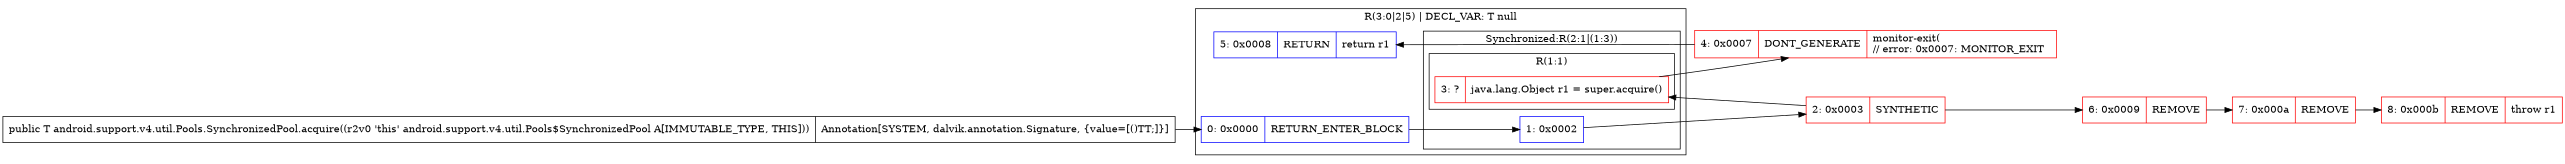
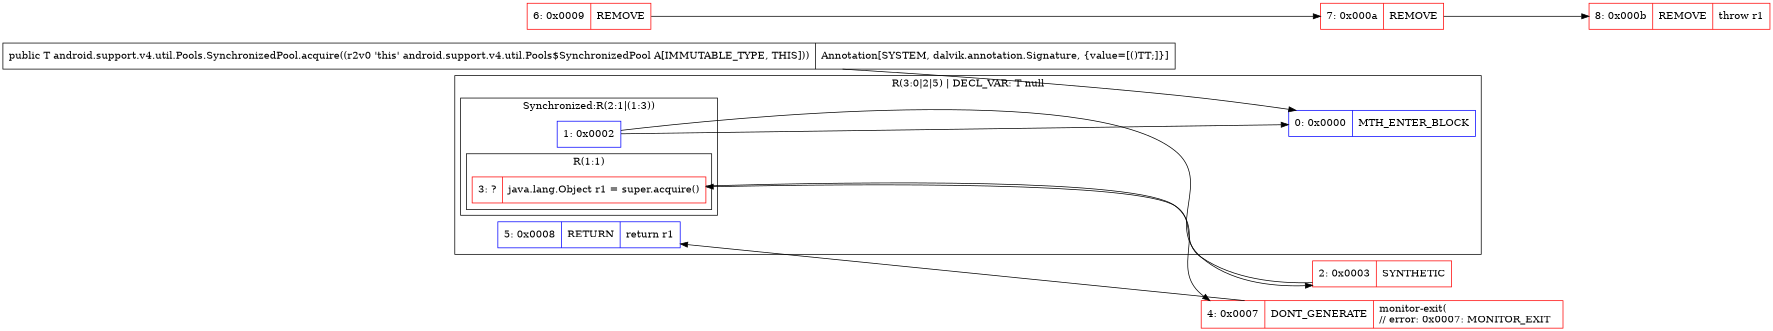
edge "2: 0x0003" -> "6: 0x0009": removed
node "0: 0x0000": text "RETURN_ENTER_BLOCK" -> "MTH_ENTER_BLOCK"
edge "0: 0x0000" -> "1: 0x0002": reversed
